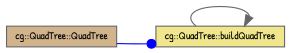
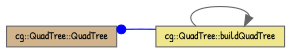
edge "cg::QuadTree::QuadTree" -> "cg::QuadTree::buildQuadTree": reversed
